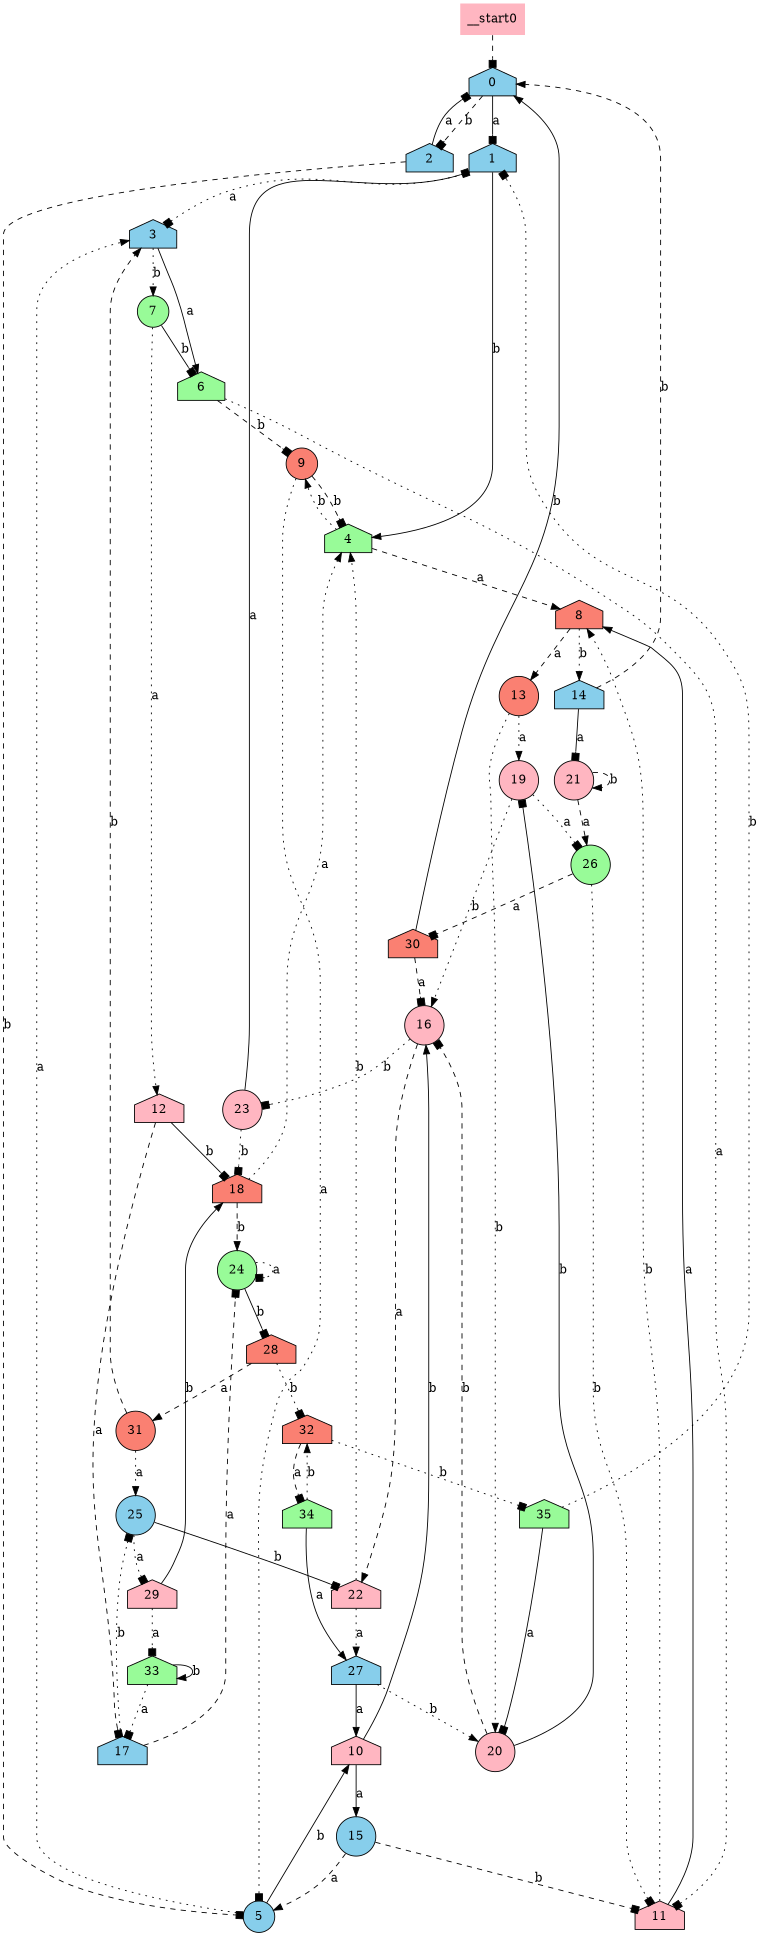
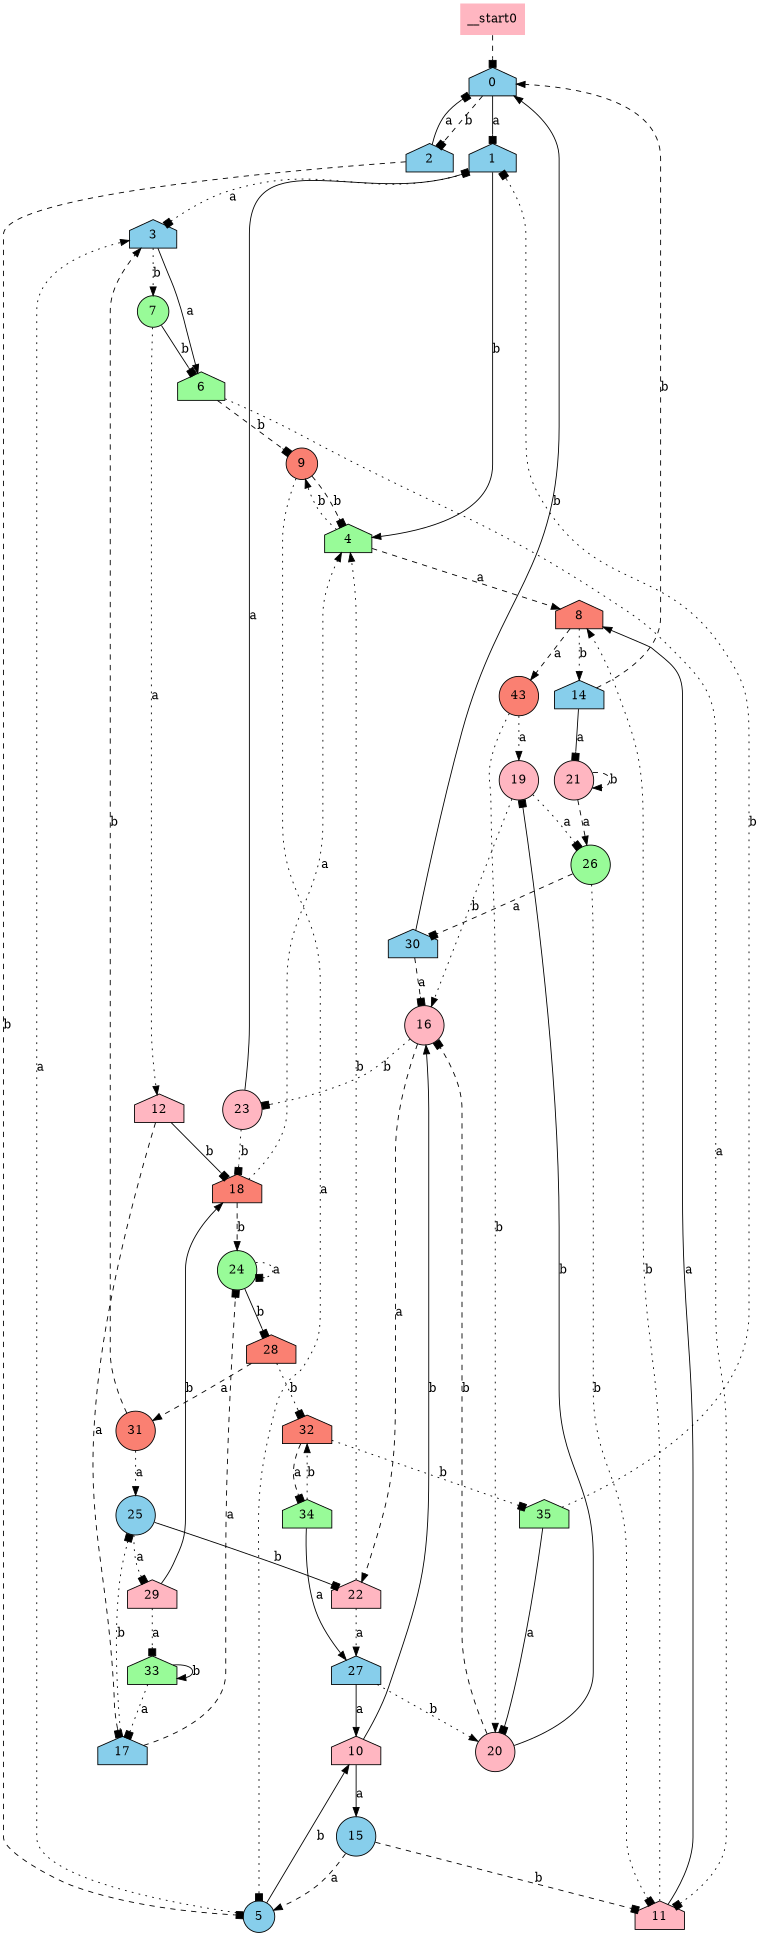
node "13": label "13" -> "43"
node "30": fillcolor salmon -> skyblue
